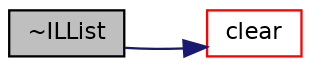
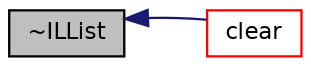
edge "~ILList" -> "clear": reversed
